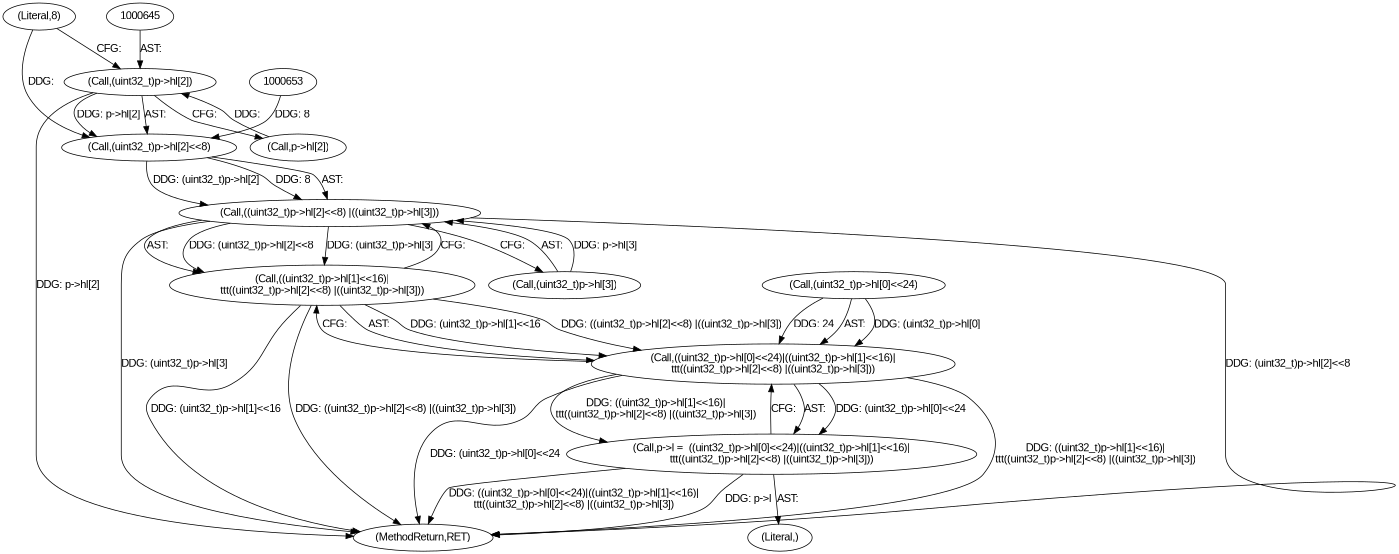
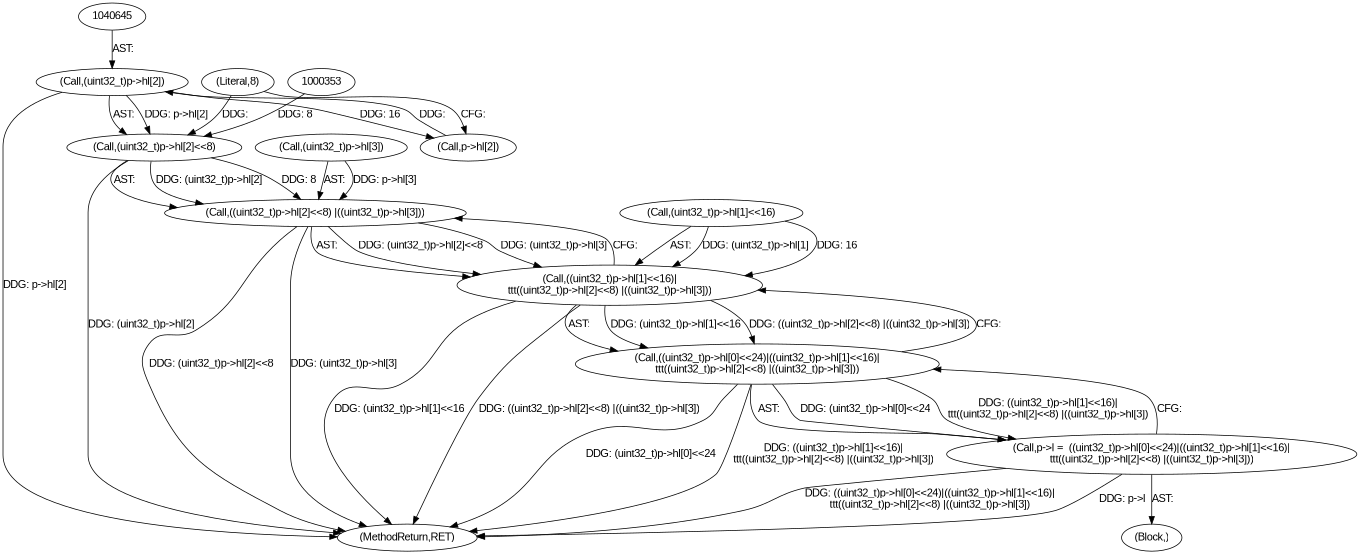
node "1000645": label "1000645" -> "1040645"
edge "(Literal,8)" -> "(Call,(uint32_t)p->hl[2])": now "(Literal,8)" -> "(Call,p->hl[2])"
node "1000653": label "1000653" -> "1000353"
edge "(Call,(uint32_t)p->hl[2])" -> "(Call,p->hl[2])": label "CFG: " -> "DDG: 16"
node "(Call,(uint32_t)p->hl[1]<<16)": added
edge "(Call,((uint32_t)p->hl[2]<<8) |((uint32_t)p->hl[3]))" -> "(Call,(uint32_t)p->hl[3])": removed, label "CFG:"
node "(Call,(uint32_t)p->hl[0]<<24)": removed
edge "(Call,(uint32_t)p->hl[2]<<8)" -> "(MethodReturn,RET)": added, label "DDG: (uint32_t)p->hl[2]"
node "(Literal,)": label "(Literal,)" -> "(Block,)"
